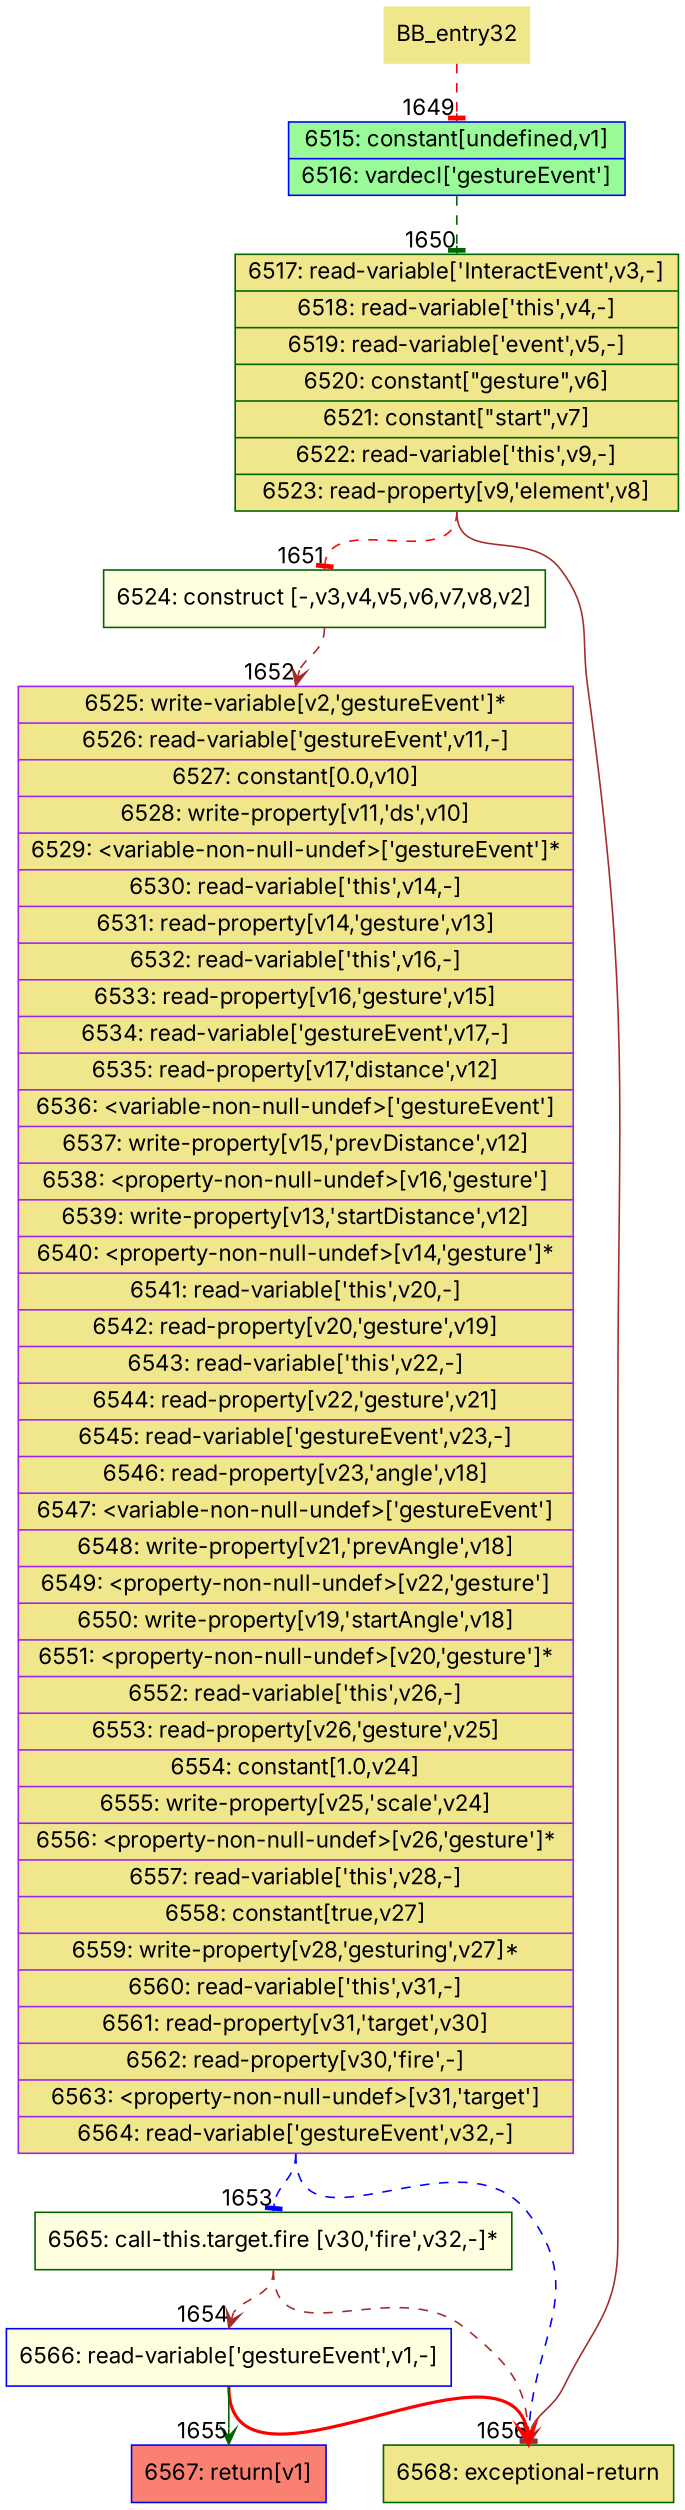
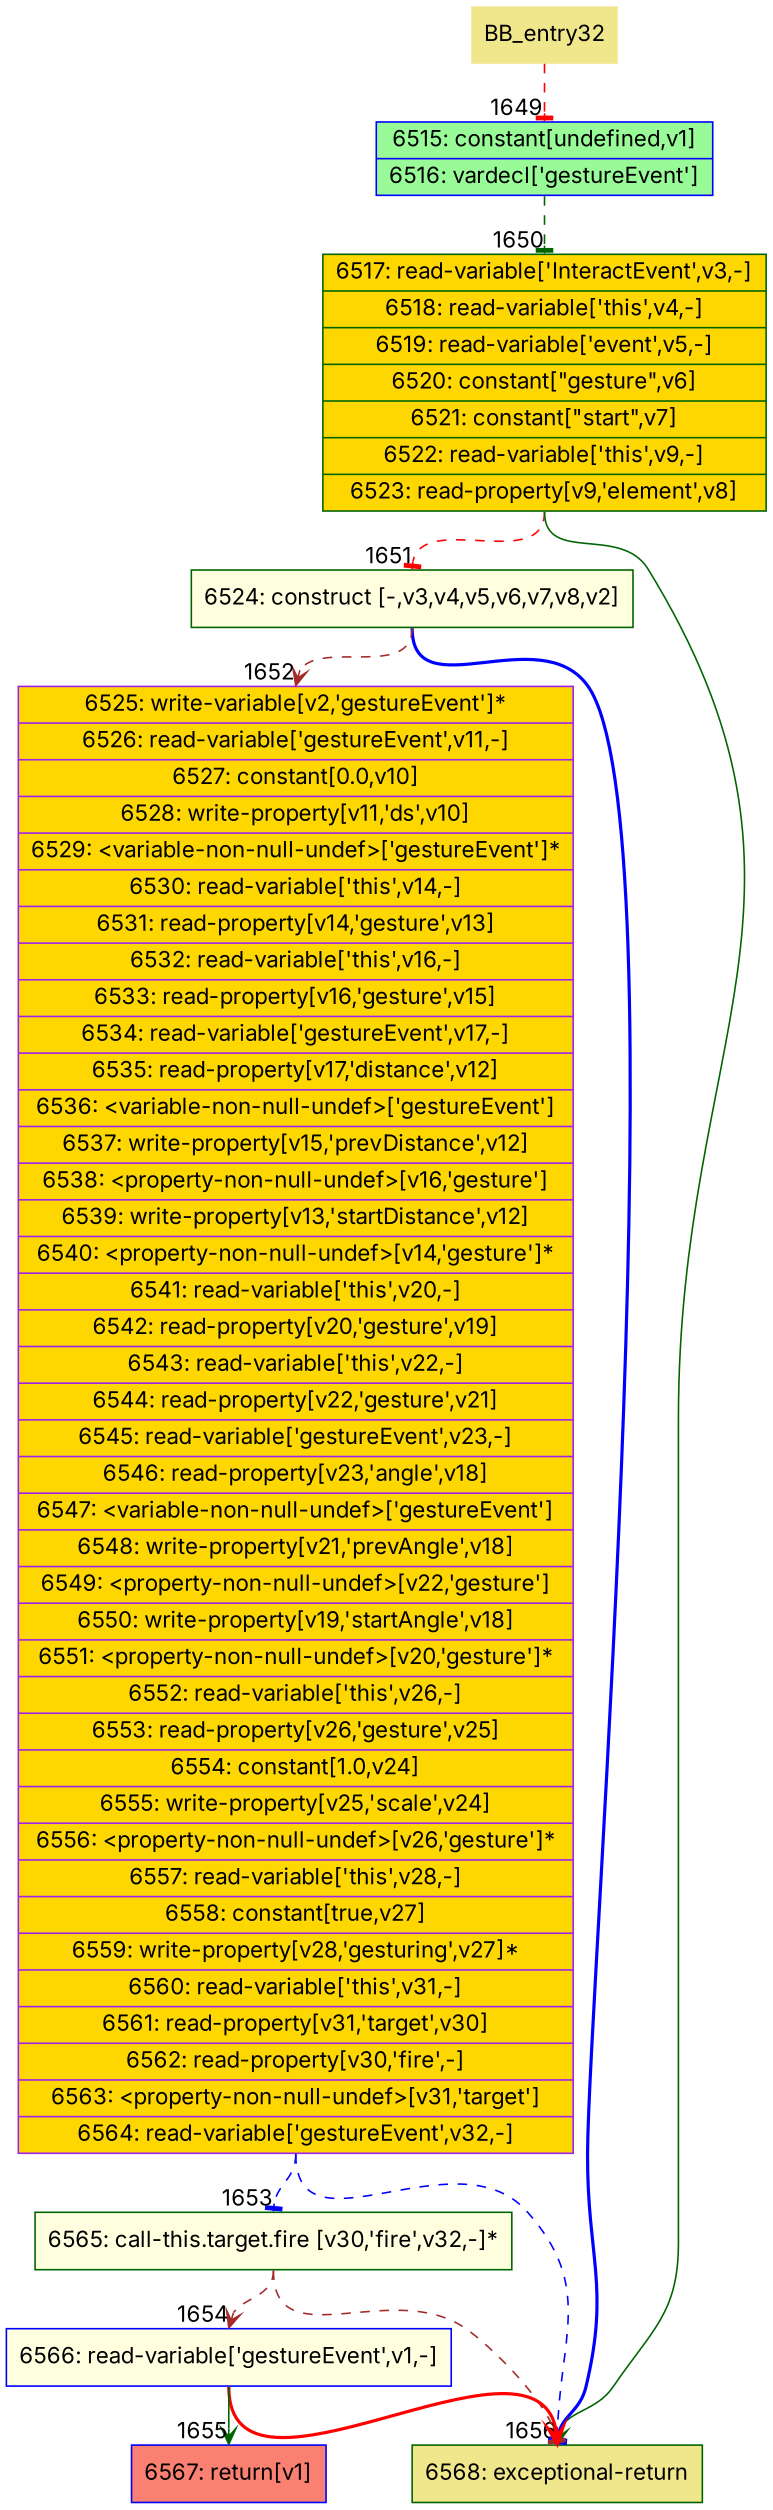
node "6517: read-variable['InteractEvent',v3,-]": fillcolor khaki -> gold
node "6525: write-variable[v2,'gestureEvent']*": fillcolor khaki -> gold
edge "6517: read-variable['InteractEvent',v3,-]" -> "6568: exceptional-return": color brown -> darkgreen
edge "6524: construct [-,v3,v4,v5,v6,v7,v8,v2]" -> "6568: exceptional-return": added
